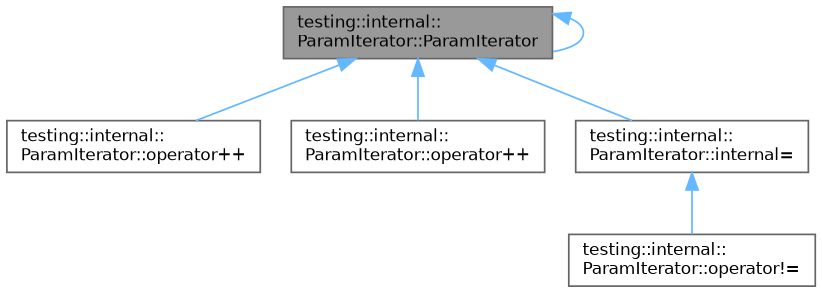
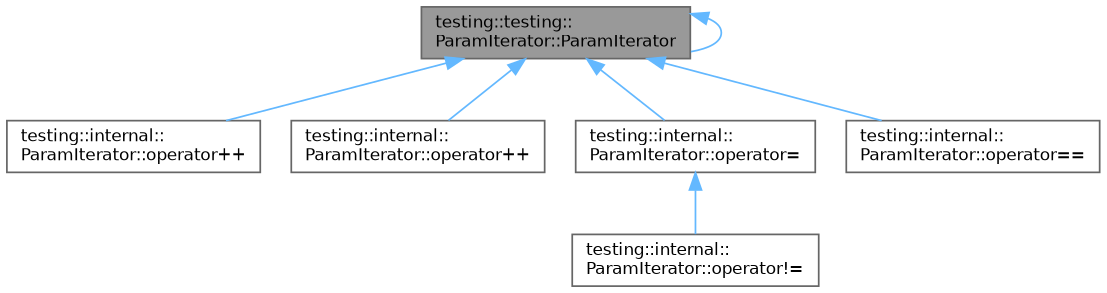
node "testing::internal:: ParamIterator::ParamIterator": label "testing::internal:: ParamIterator::ParamIterator" -> "testing::testing:: ParamIterator::ParamIterator"
node "testing::internal:: ParamIterator::internal=": label "testing::internal:: ParamIterator::internal=" -> "testing::internal:: ParamIterator::operator="
node "testing::internal:: ParamIterator::operator==": added
